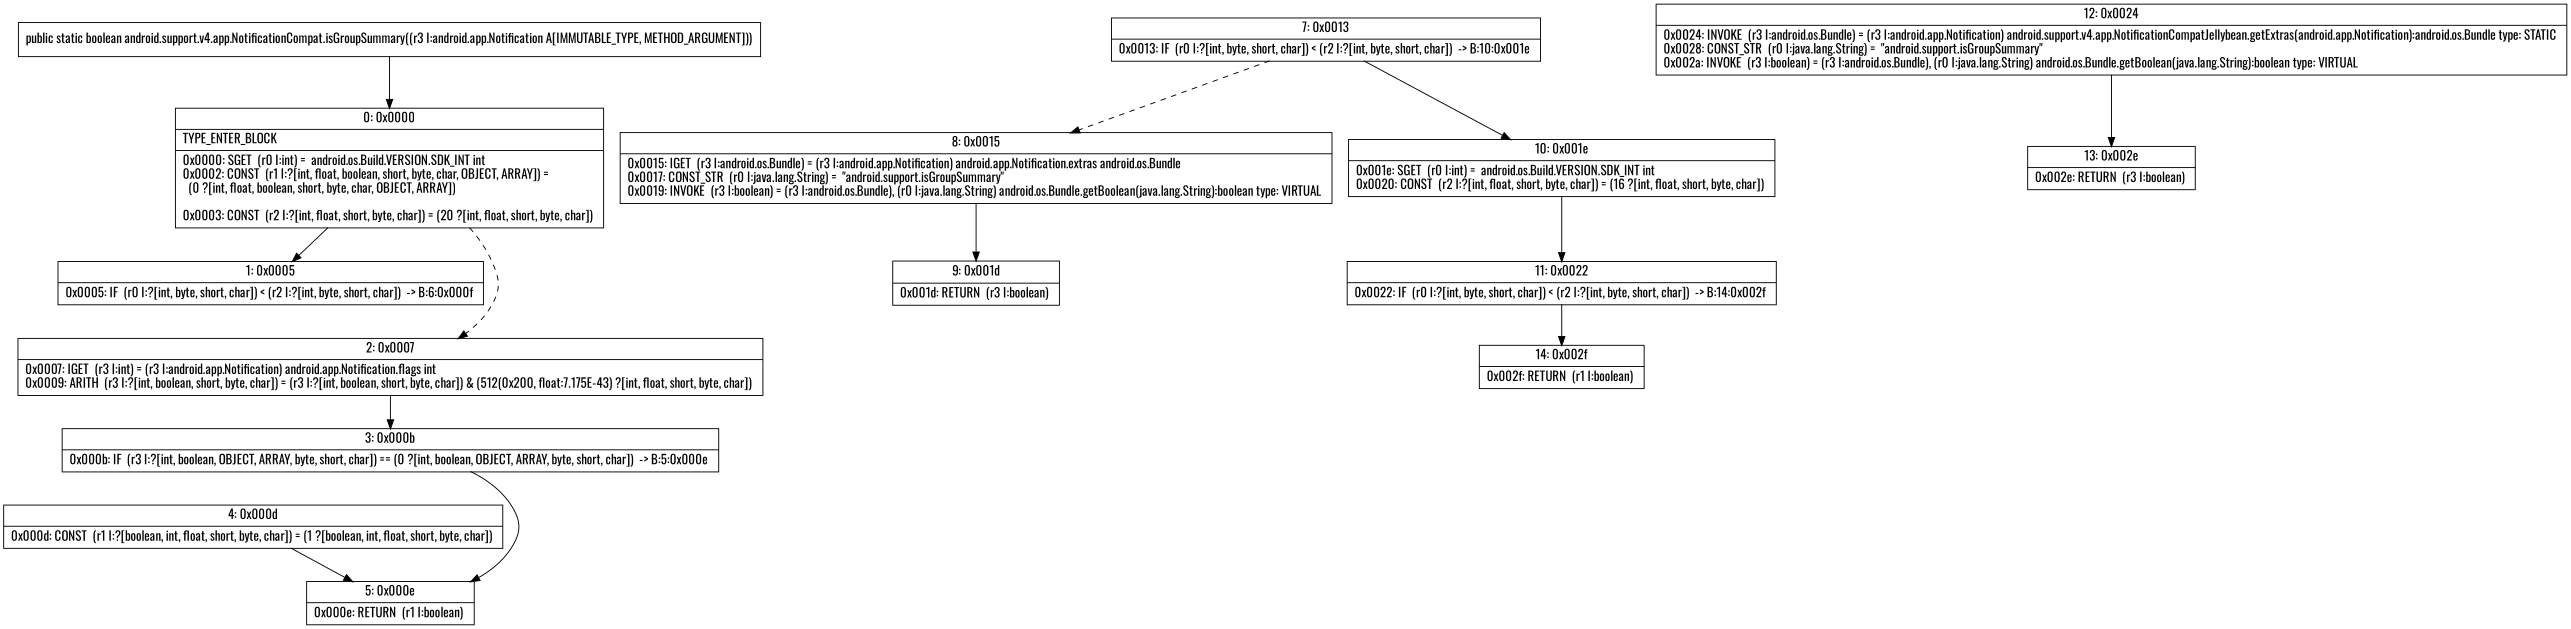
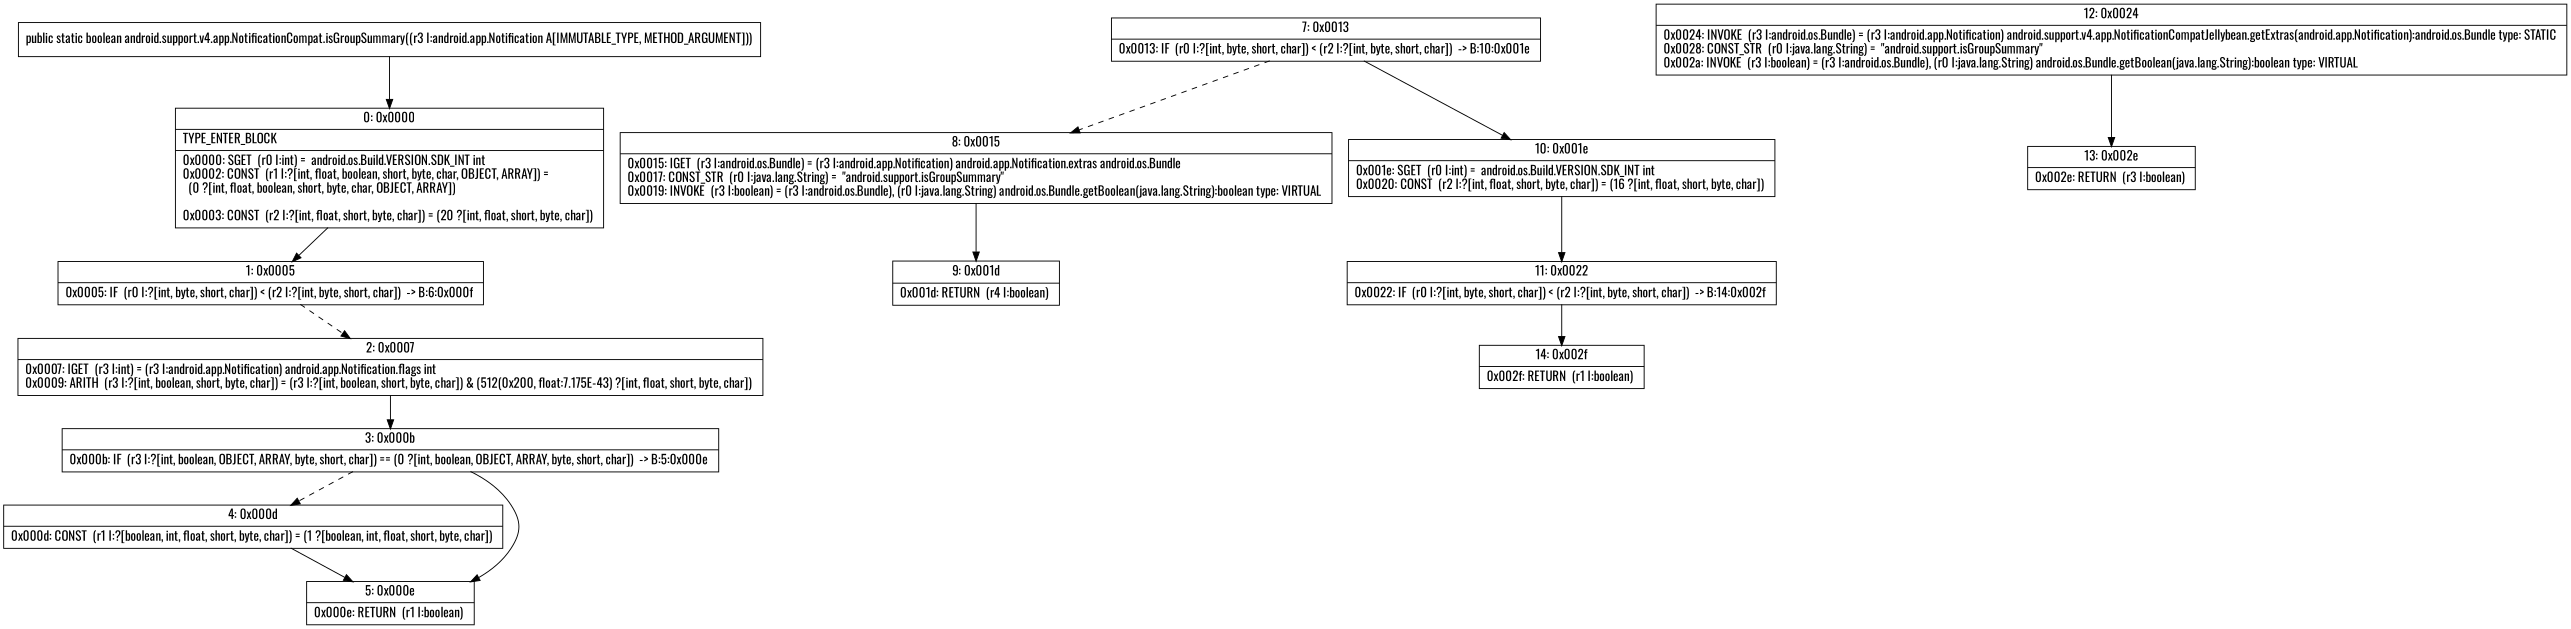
edge "0: 0x0000" -> "2: 0x0007": now "1: 0x0005" -> "2: 0x0007"
node "9: 0x001d": text "0x001d: RETURN  (r3 I:boolean)" -> "0x001d: RETURN  (r4 I:boolean)"
edge "3: 0x000b" -> "4: 0x000d": added
